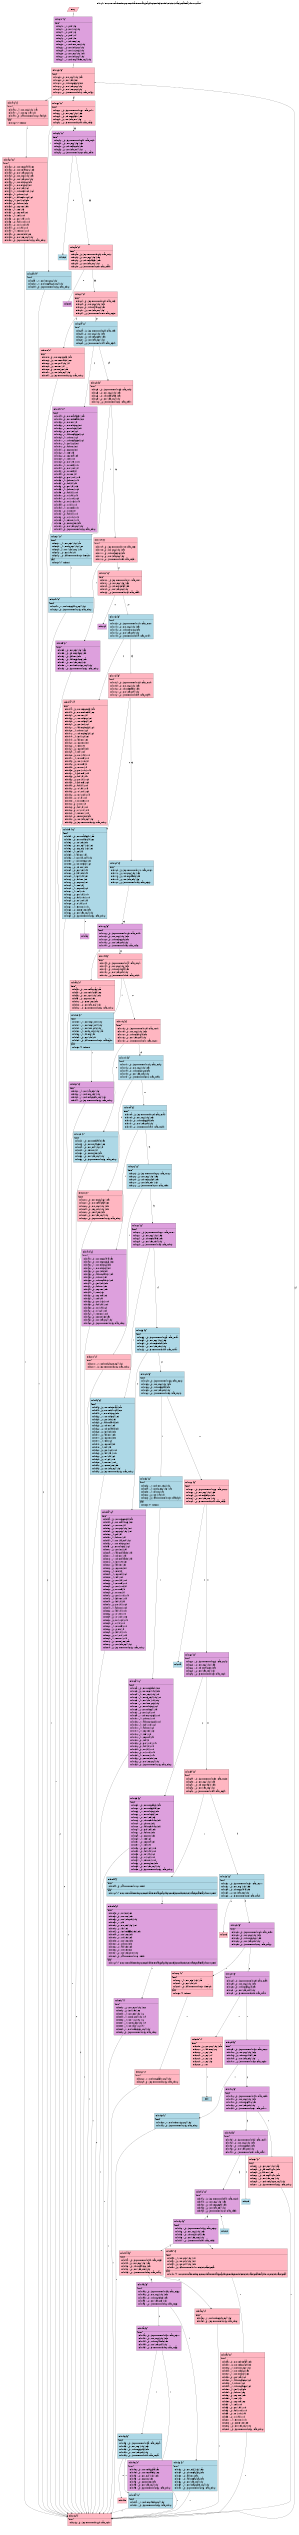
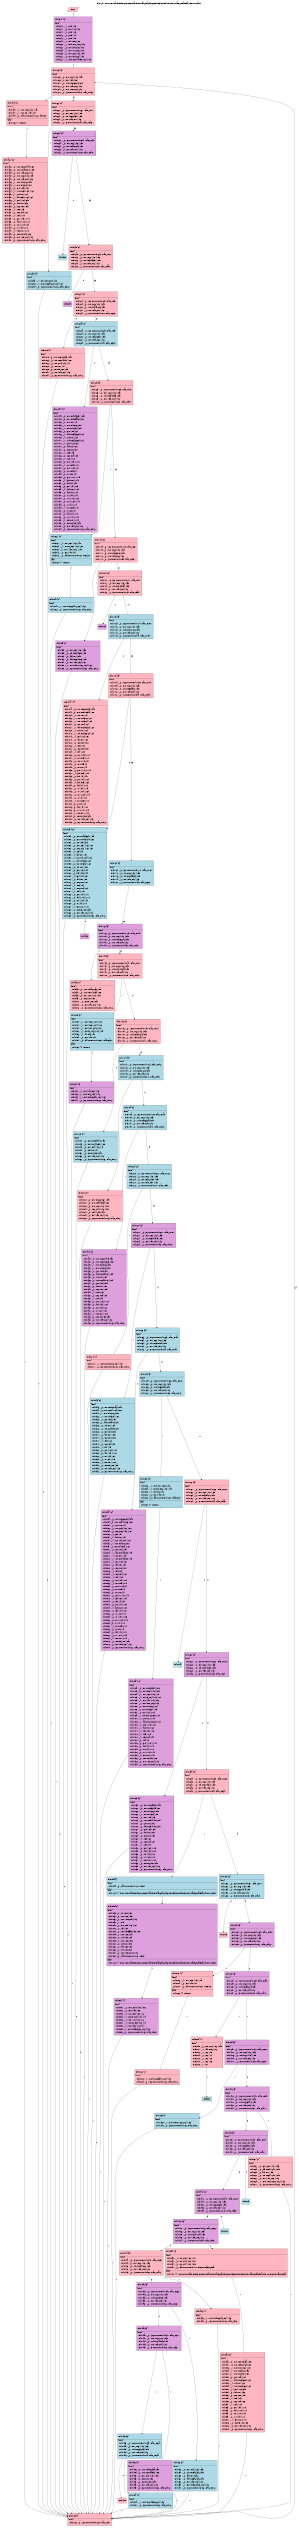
node "Exit": label "Exit" -> "Desktop"
